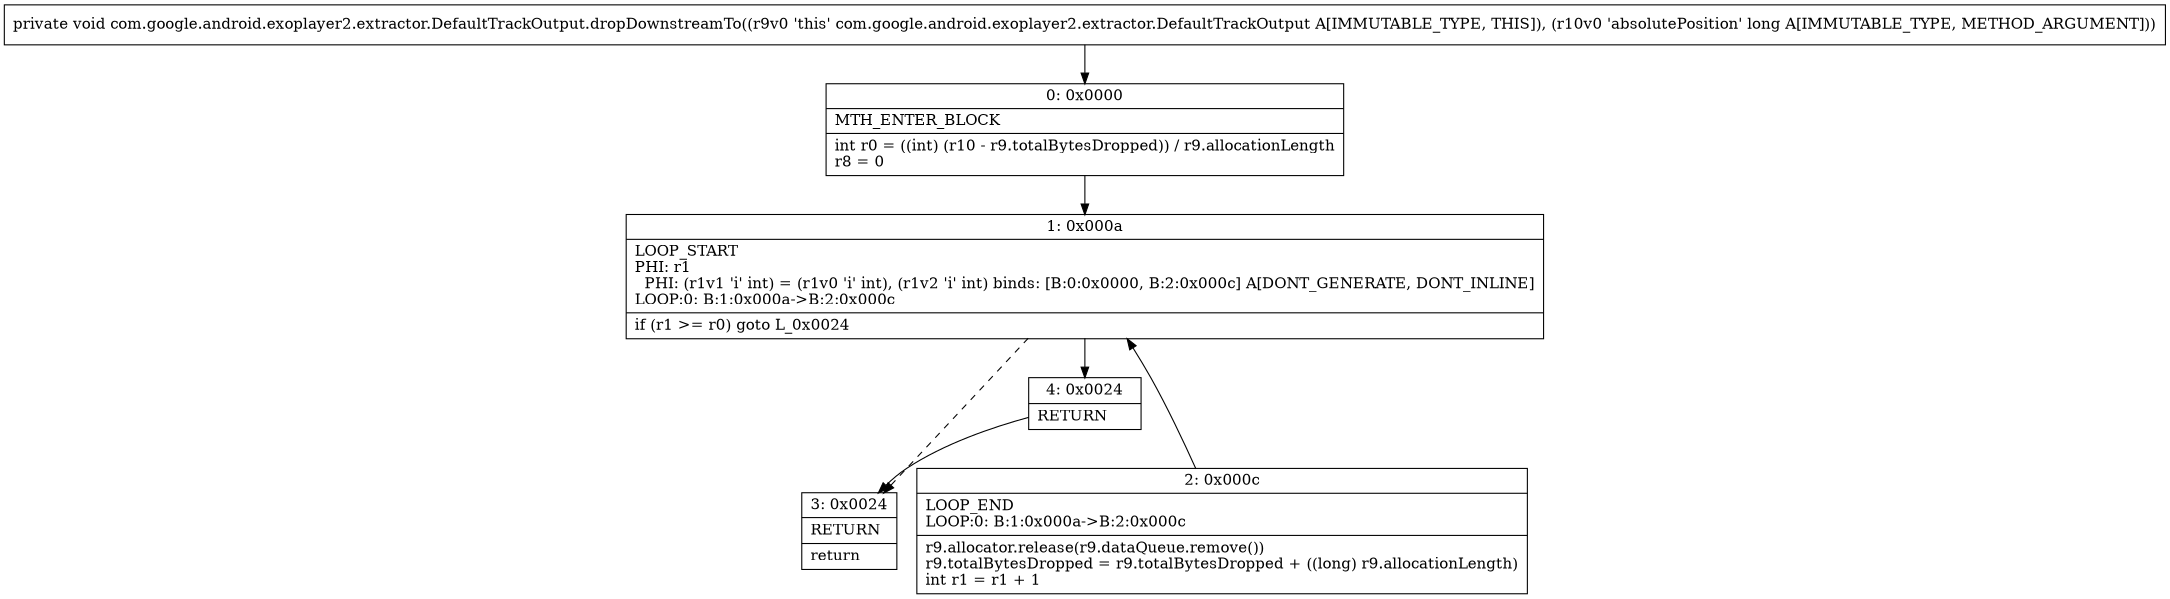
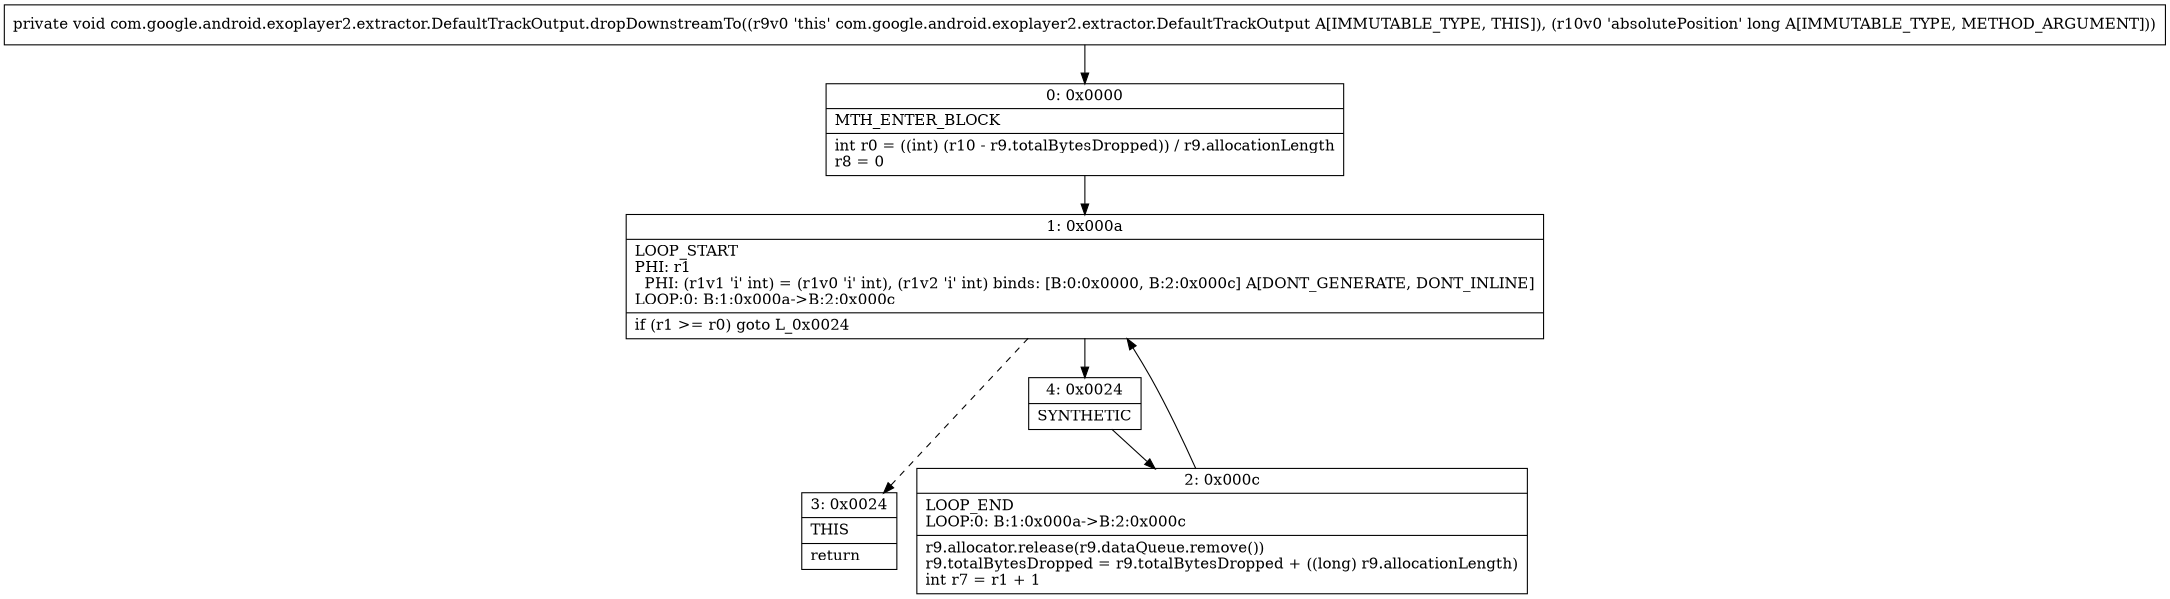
node "4: 0x0024": text "RETURN" -> "SYNTHETIC"
edge "4: 0x0024" -> "3: 0x0024": now "4: 0x0024" -> "2: 0x000c"
node "3: 0x0024": text "RETURN" -> "THIS"
node "2: 0x000c": text "int r1 = r1 + 1" -> "int r7 = r1 + 1"
